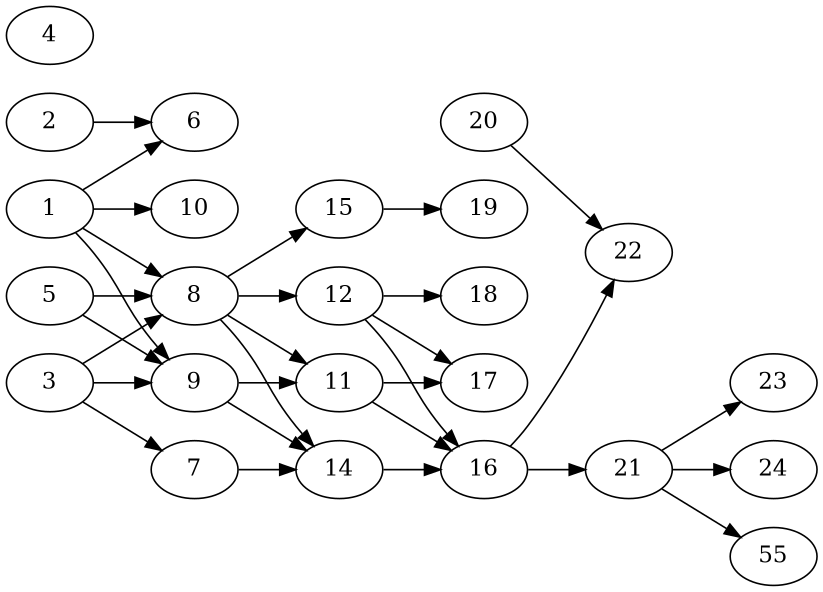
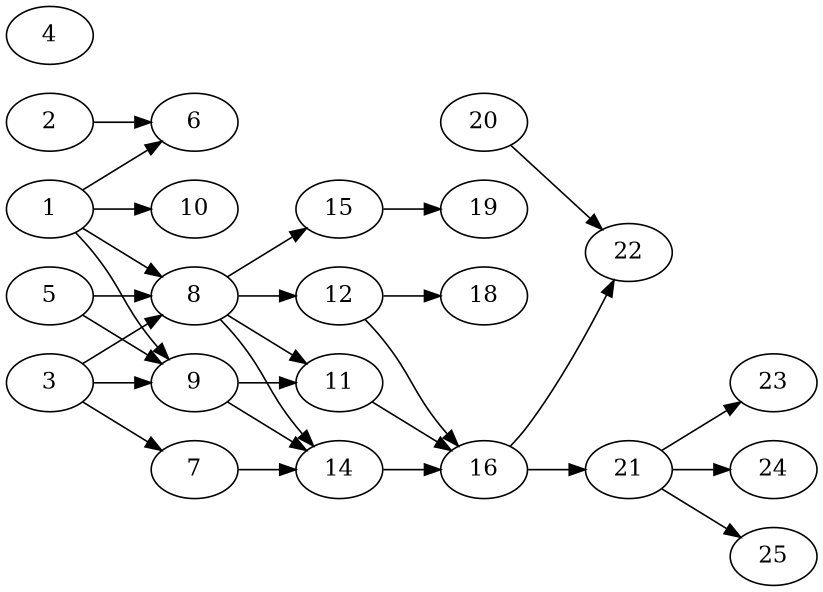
node "17": removed
node "55": label "55" -> "25"
